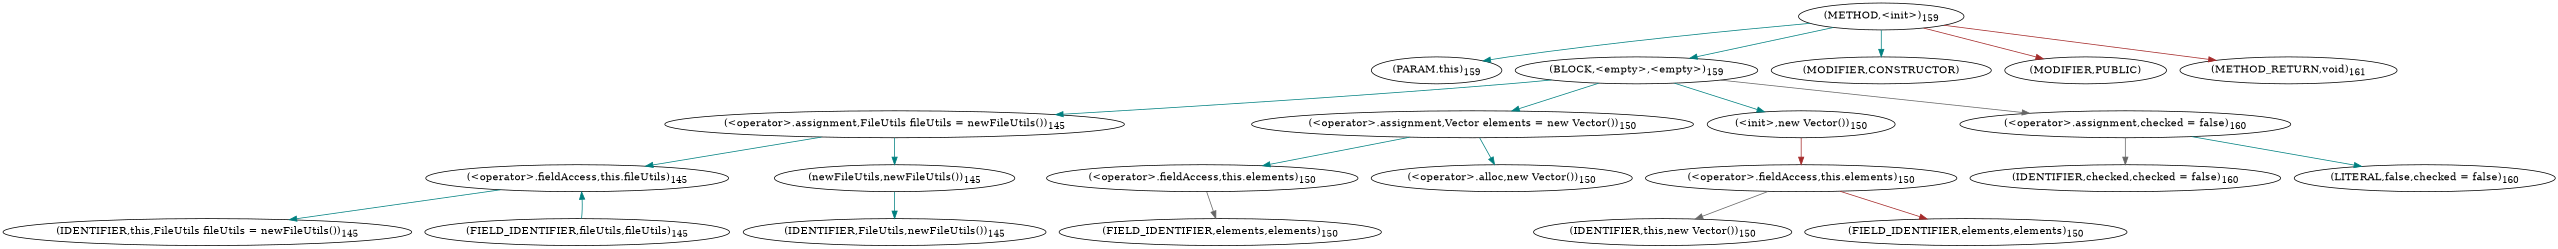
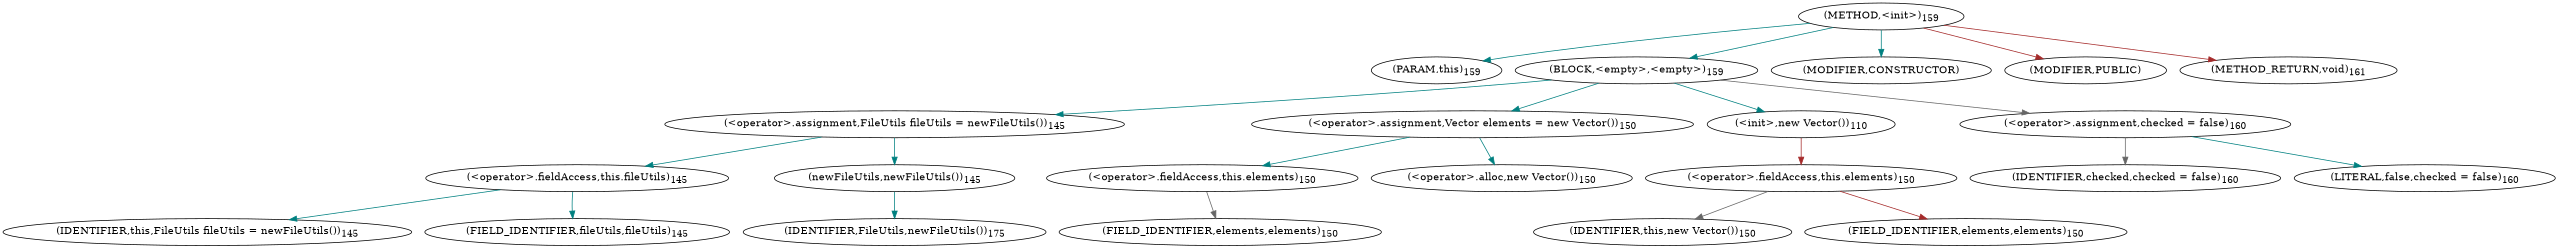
node "(<init>,new Vector())": text "150" -> "110"
edge "(FIELD_IDENTIFIER,fileUtils,fileUtils)" -> "(<operator>.fieldAccess,this.fileUtils)": reversed
node "(IDENTIFIER,FileUtils,newFileUtils())": text "145" -> "175"
